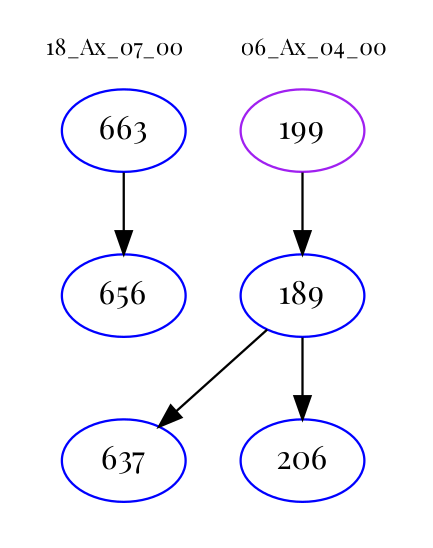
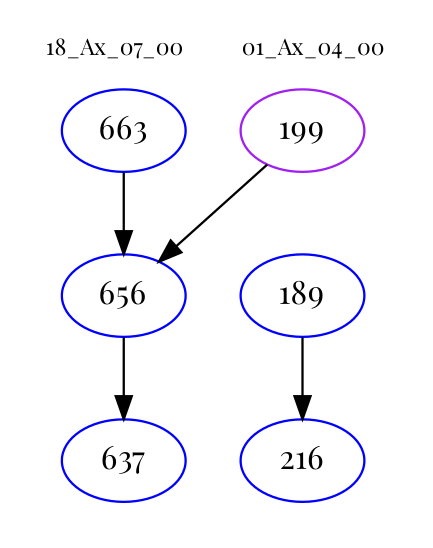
cluster "06_Ax_04_00": label "06_Ax_04_00" -> "01_Ax_04_00"
edge "199" -> "189": now "199" -> "656"
edge "189" -> "637": now "656" -> "637"
node "206": label "206" -> "216"
